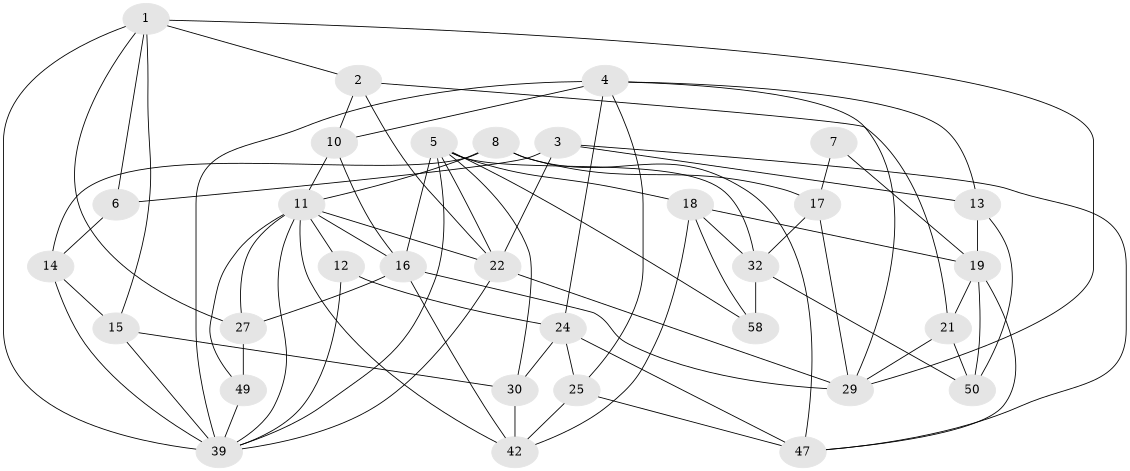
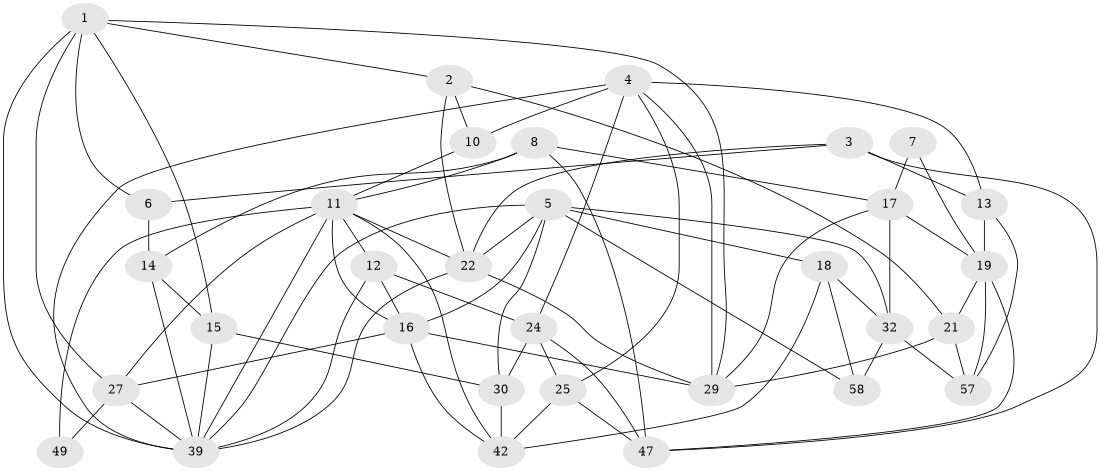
edge "10" -- "16": now "12" -- "16"
edge "18" -- "19": now "17" -- "19"
node "50": label "50" -> "57"
edge "49" -- "39": now "27" -- "39"
